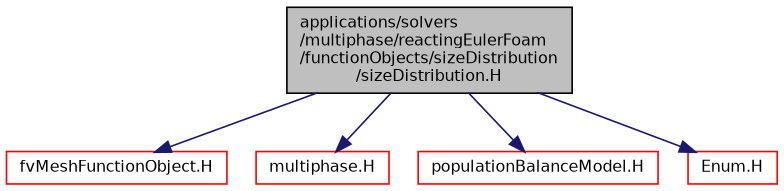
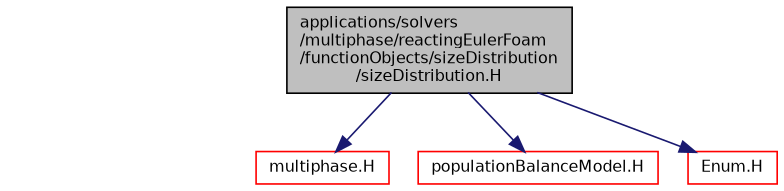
node "fvMeshFunctionObject.H": removed
